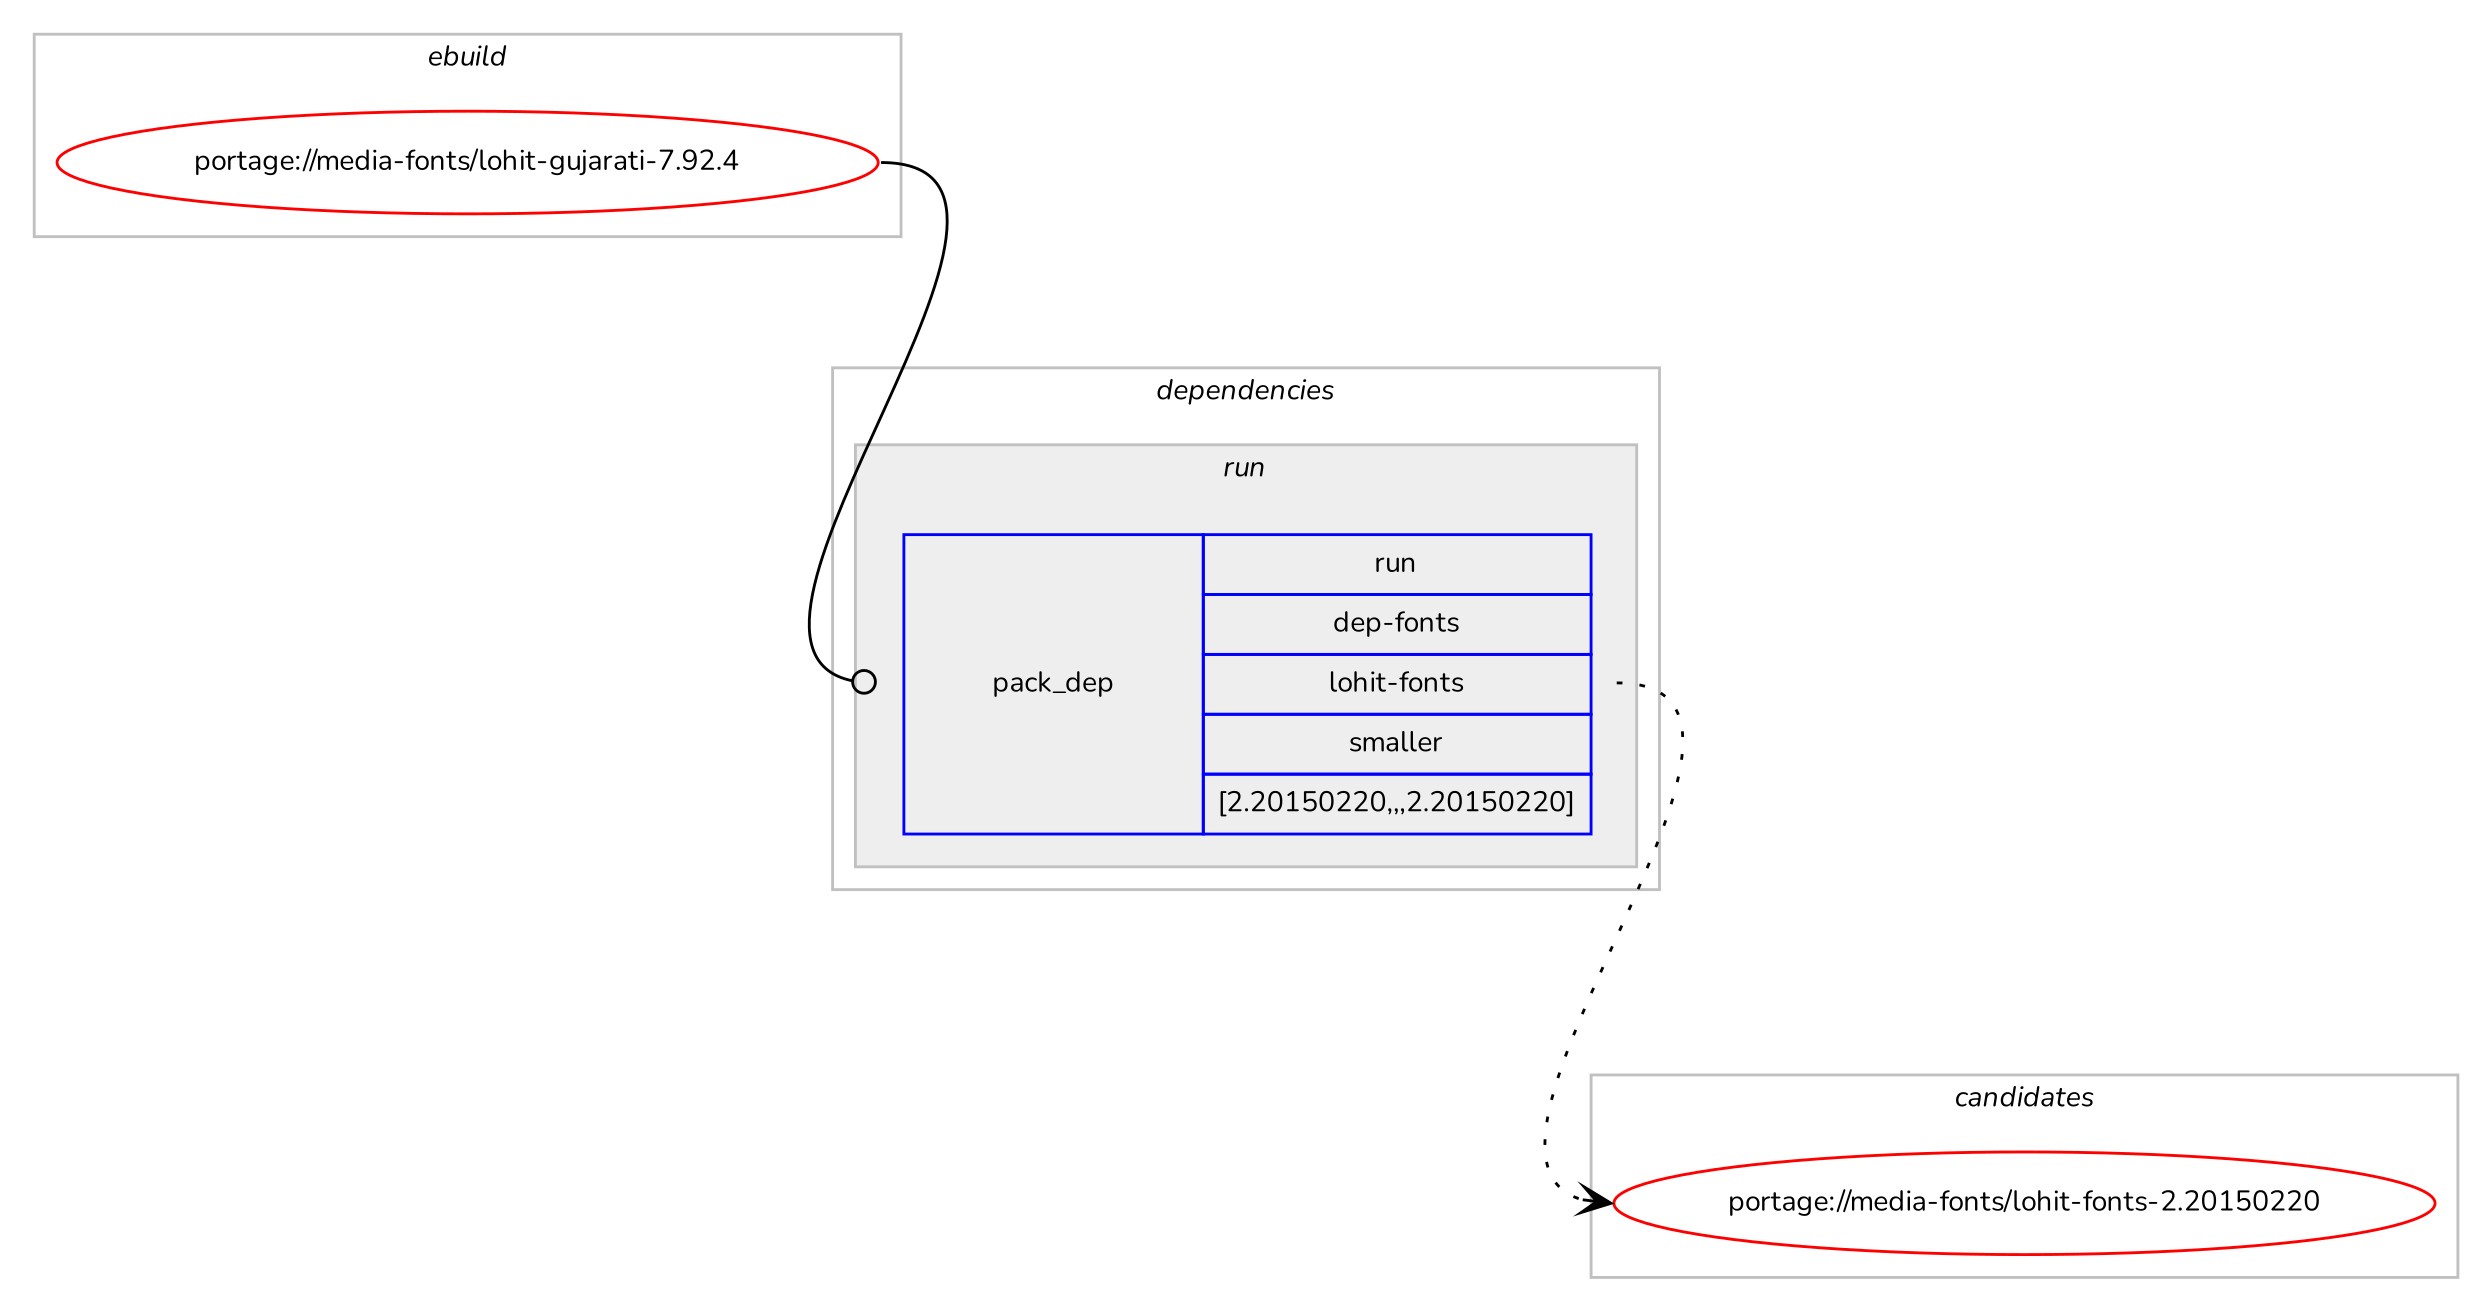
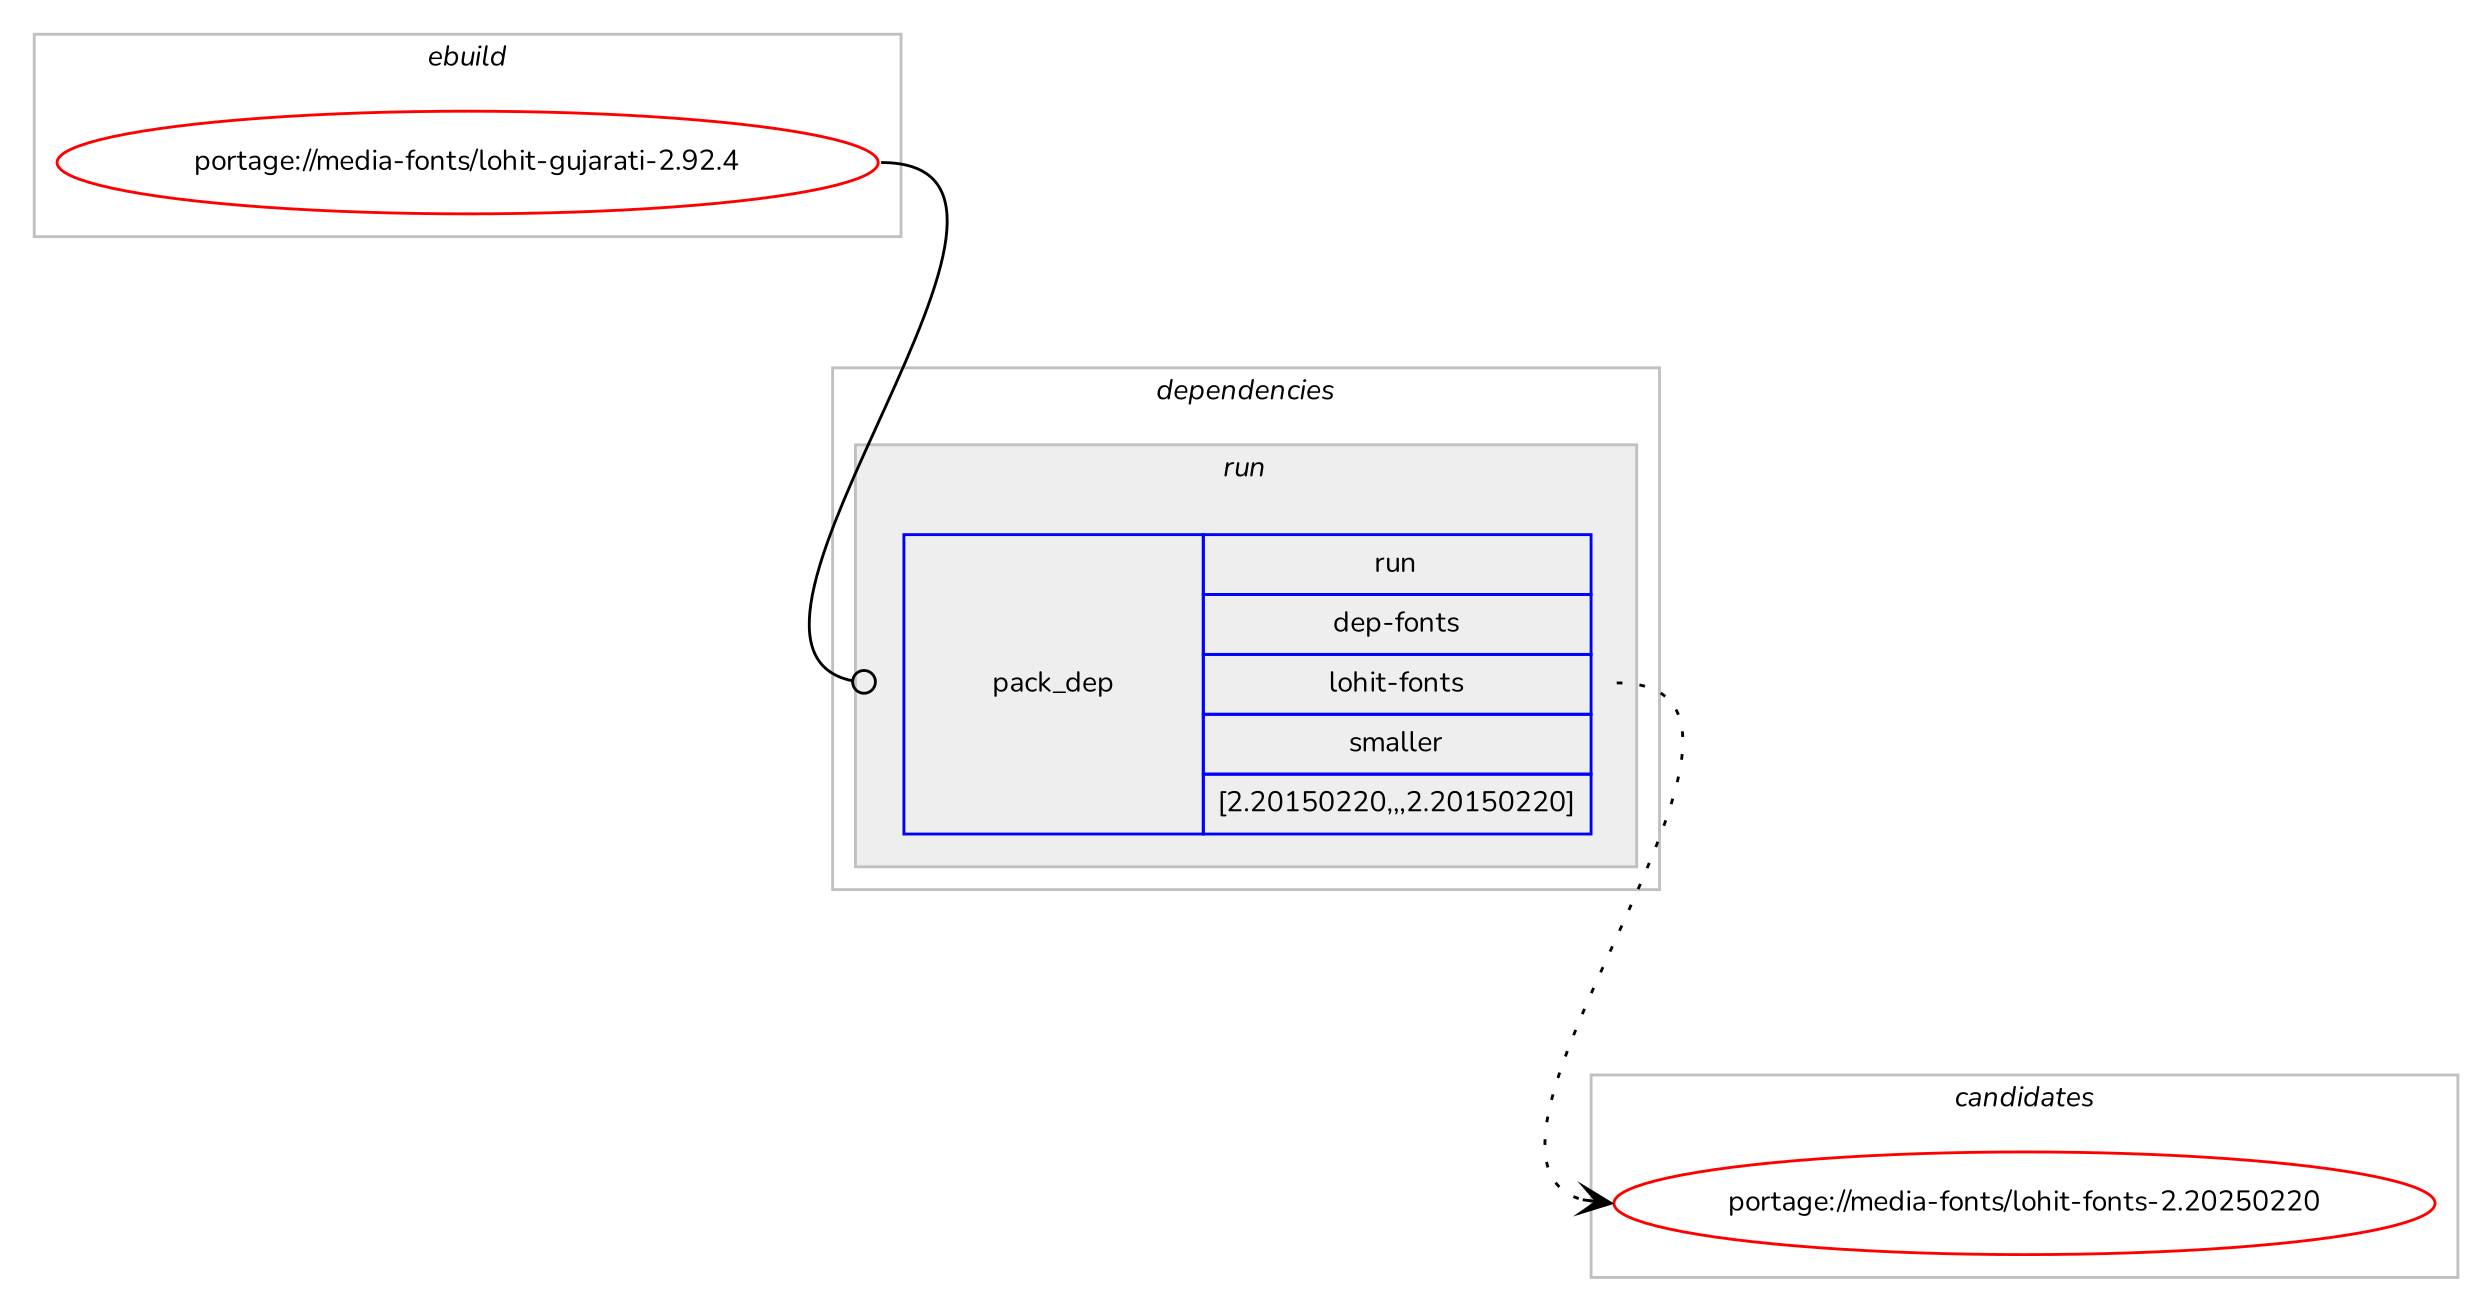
node "portage://media-fonts/lohit-gujarati-7.92.4": label "portage://media-fonts/lohit-gujarati-7.92.4" -> "portage://media-fonts/lohit-gujarati-2.92.4"
node "portage://media-fonts/lohit-fonts-2.20150220": label "portage://media-fonts/lohit-fonts-2.20150220" -> "portage://media-fonts/lohit-fonts-2.20250220"
